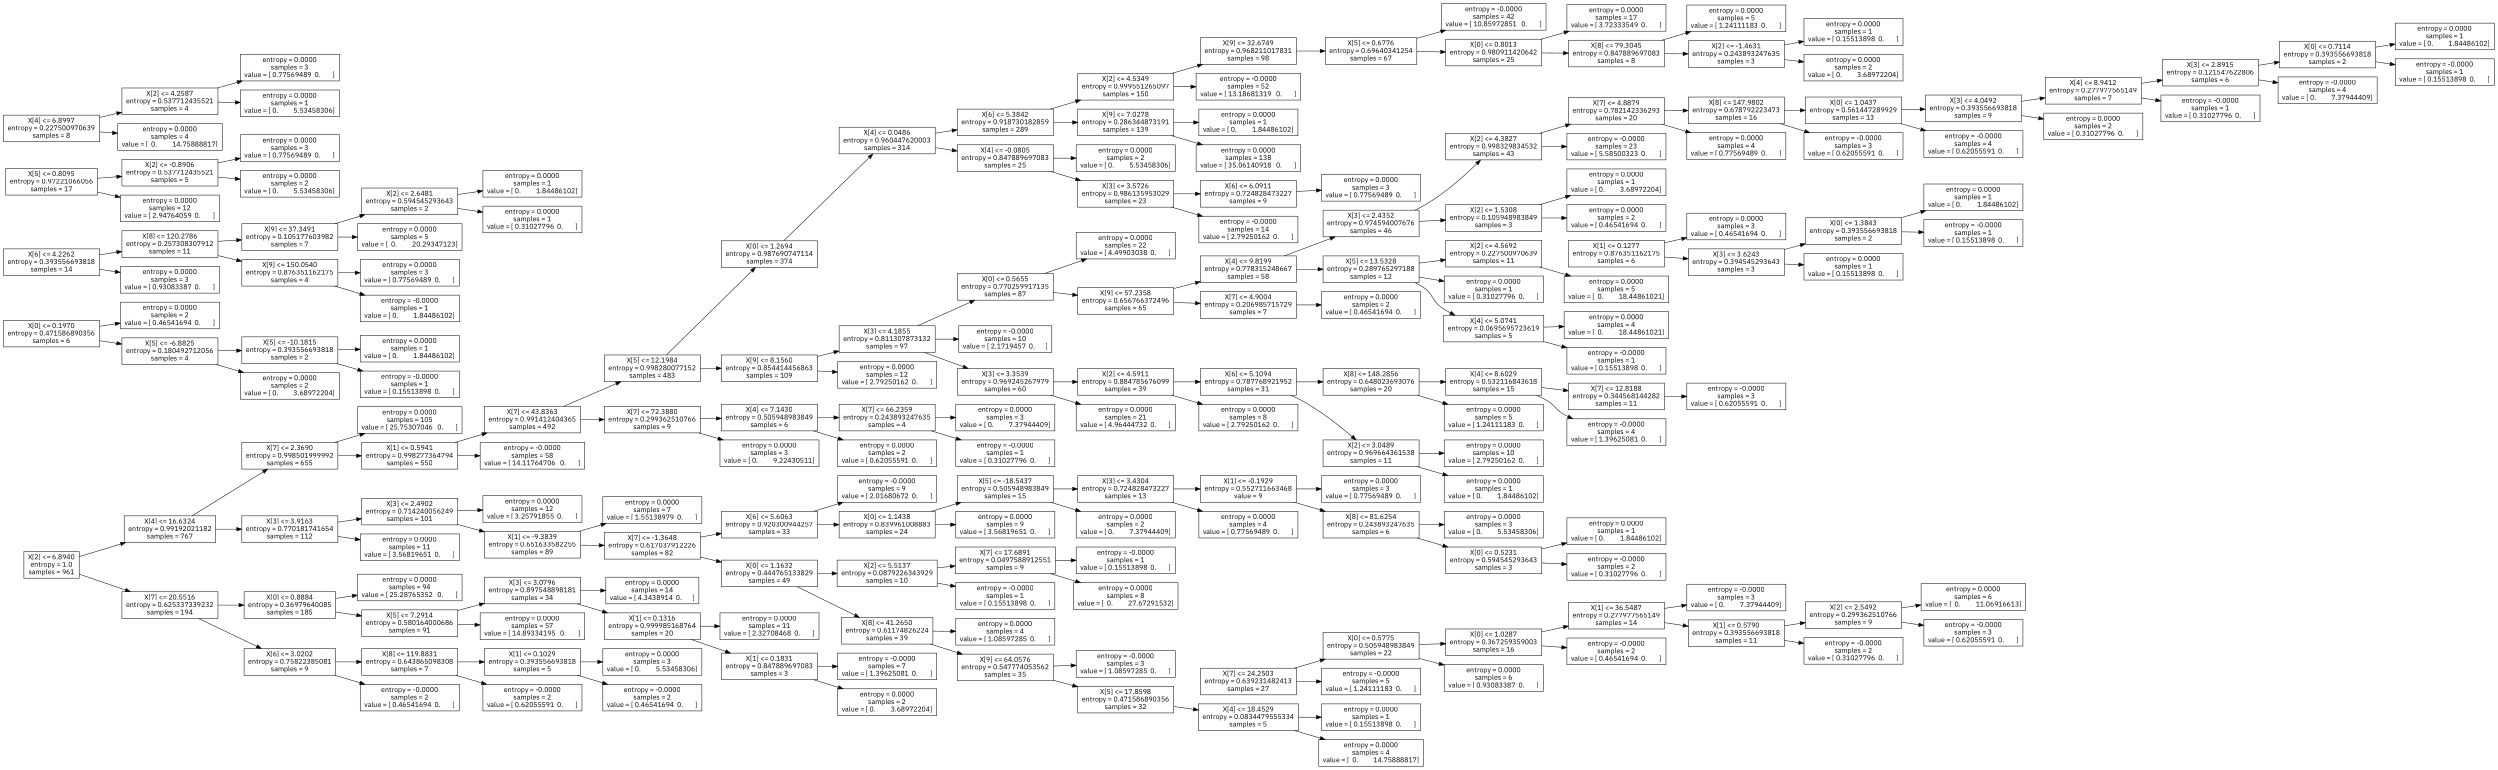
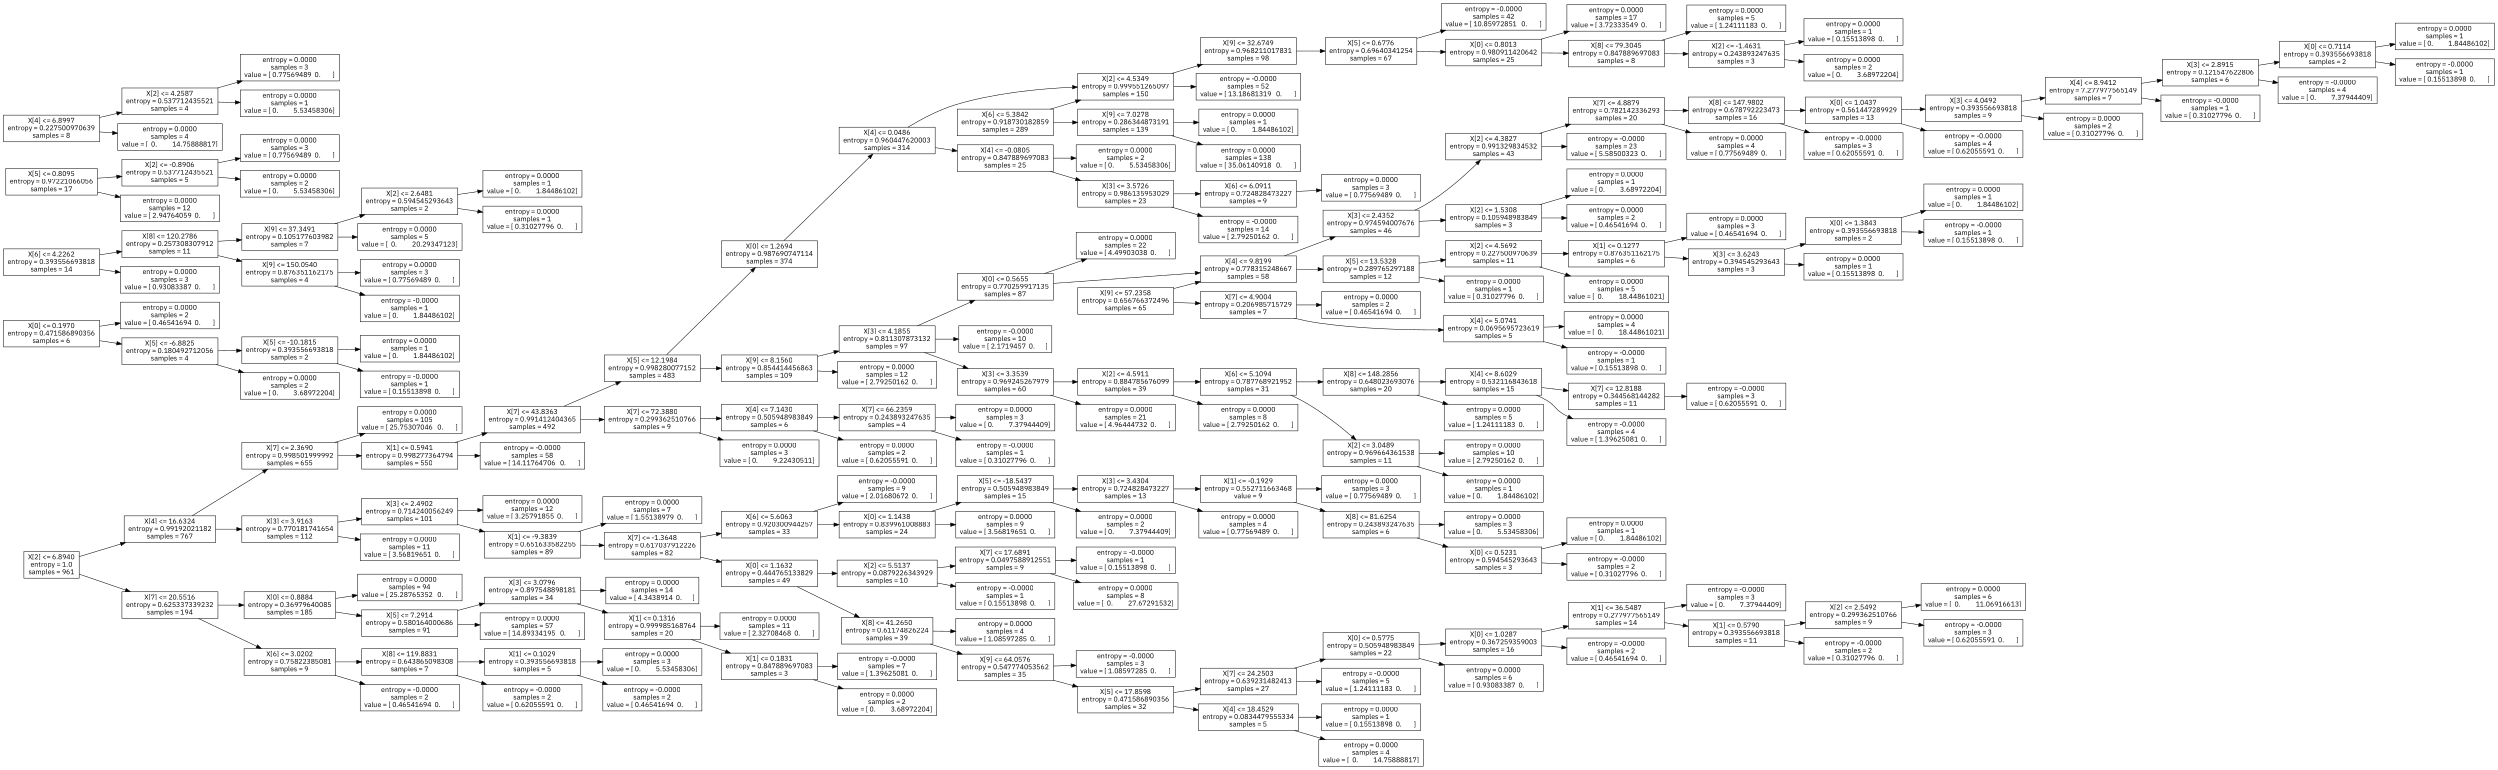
node "X[4] <= 8.9412 entropy = 0.277977565149 samples = 7": label "X[4] <= 8.9412 entropy = 0.277977565149 samples = 7" -> "X[4] <= 8.9412 entropy = 7.277977565149 samples = 7"
edge "X[4] <= 0.0486 entropy = 0.960447620003 samples = 314" -> "X[6] <= 5.3842 entropy = 0.918730182859 samples = 289": now "X[4] <= 0.0486 entropy = 0.960447620003 samples = 314" -> "X[2] <= 4.5349 entropy = 0.999551265097 samples = 150"
node "X[2] <= 4.3827 entropy = 0.998329834532 samples = 43": label "X[2] <= 4.3827 entropy = 0.998329834532 samples = 43" -> "X[2] <= 4.3827 entropy = 0.991329834532 samples = 43"
edge "X[2] <= 4.5692 entropy = 0.227500970639 samples = 11" -> "X[1] <= 0.1277 entropy = 0.876351162175 samples = 6": added
edge "X[0] <= 0.5655 entropy = 0.770259917135 samples = 87" -> "X[9] <= 57.2358 entropy = 0.656766372496 samples = 65": now "X[0] <= 0.5655 entropy = 0.770259917135 samples = 87" -> "X[4] <= 9.8199 entropy = 0.778315248667 samples = 58"
edge "X[5] <= 13.5328 entropy = 0.289765297188 samples = 12" -> "X[4] <= 5.0741 entropy = 0.0695695723619 samples = 5": now "X[7] <= 4.9004 entropy = 0.206985715729 samples = 7" -> "X[4] <= 5.0741 entropy = 0.0695695723619 samples = 5"
edge "X[5] <= 17.8598 entropy = 0.471586890356 samples = 32" -> "X[7] <= 24.2503 entropy = 0.639231482413 samples = 27": added
